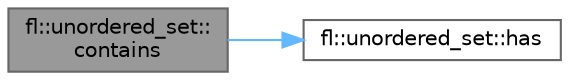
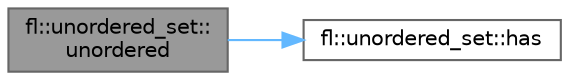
node "fl::unordered_set:: contains": label "fl::unordered_set:: contains" -> "fl::unordered_set:: unordered"
